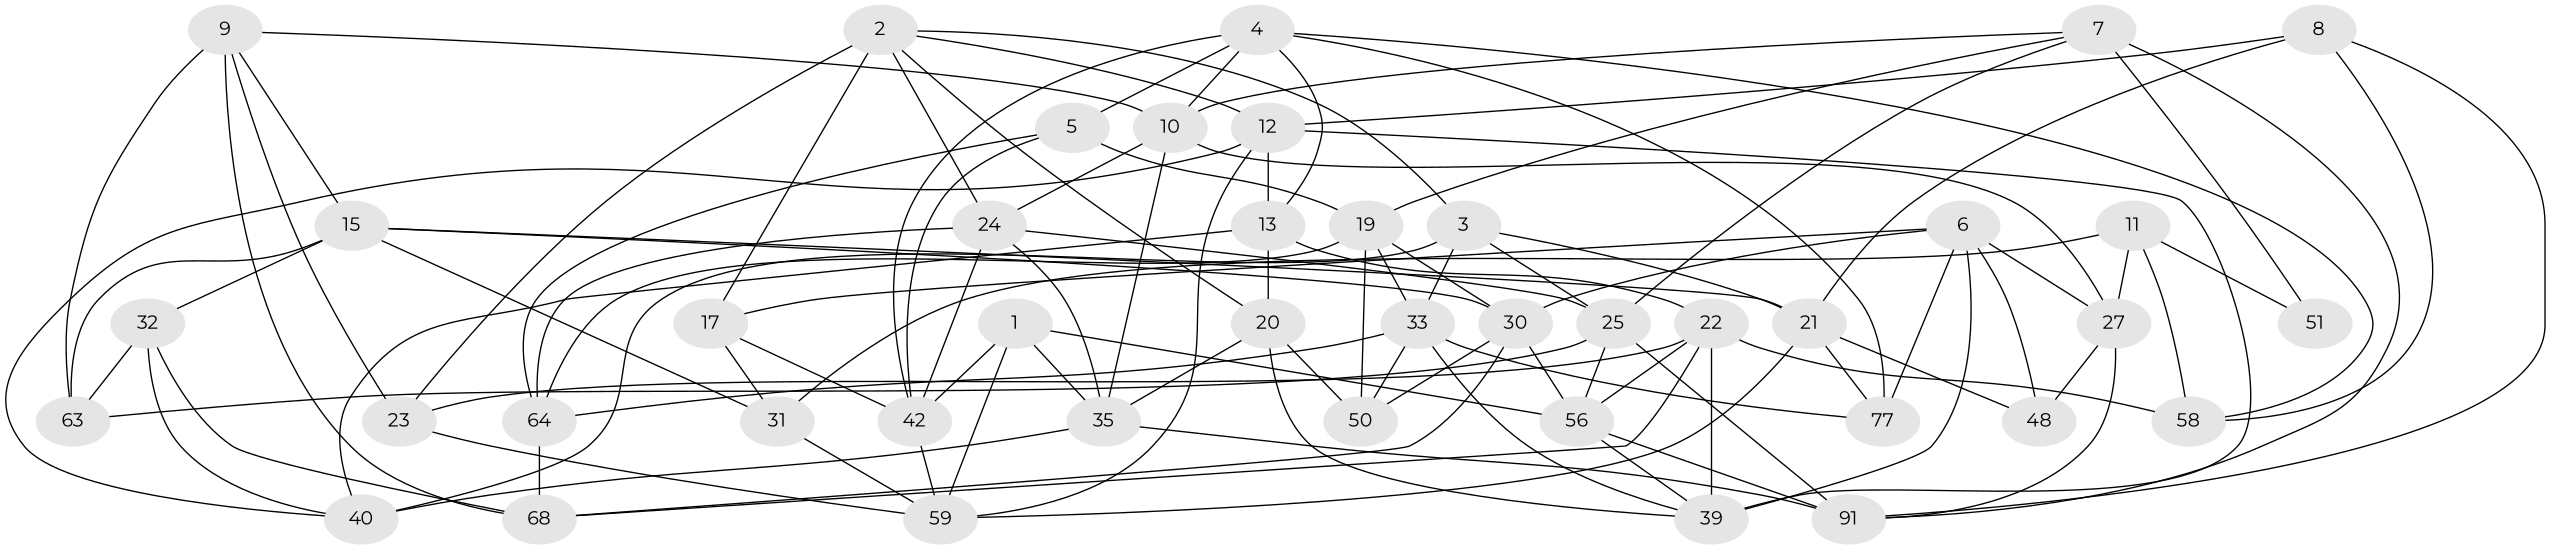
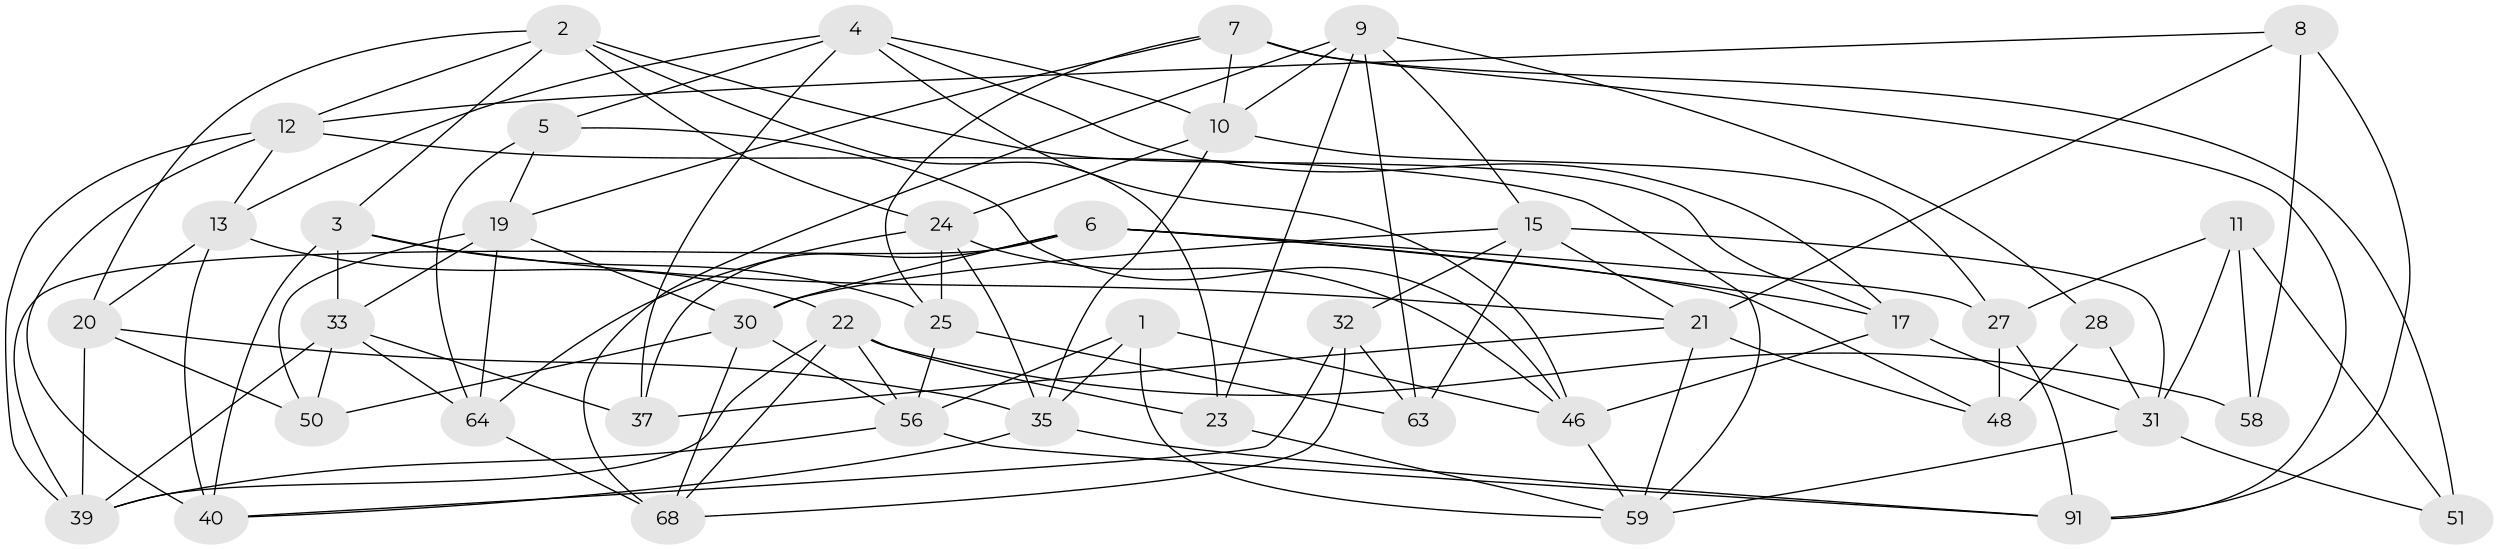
edge "4" -- "58": now "4" -- "17"
node "28": added
node "42": label "42" -> "46"
edge "25" -- "91": removed
node "77": label "77" -> "37"
edge "31" -- "51": added
